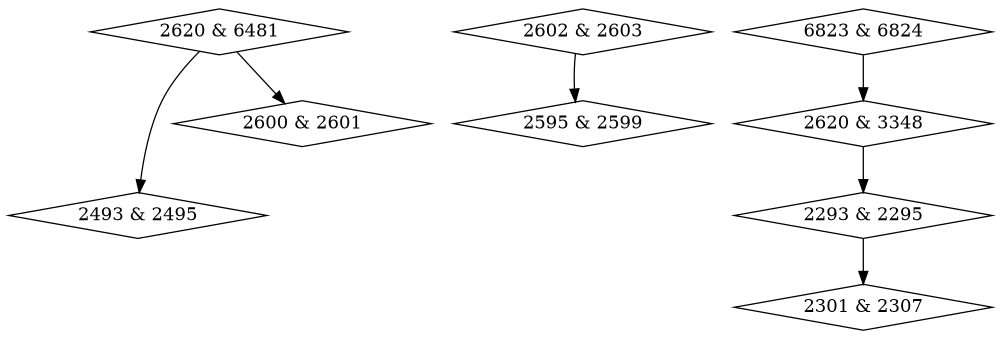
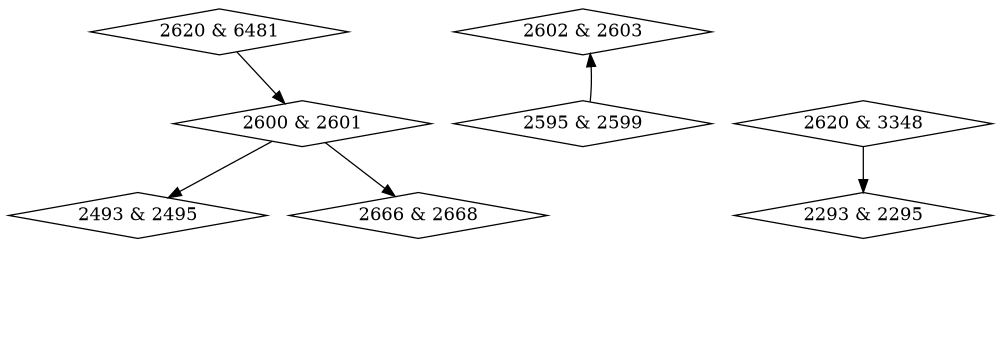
node "6823 & 6824": removed
edge "2602 & 2603" -> "2595 & 2599": reversed
edge "2620 & 6481" -> "2493 & 2495": now "2600 & 2601" -> "2493 & 2495"
node "2666 & 2668": added
node "2301 & 2307": removed
